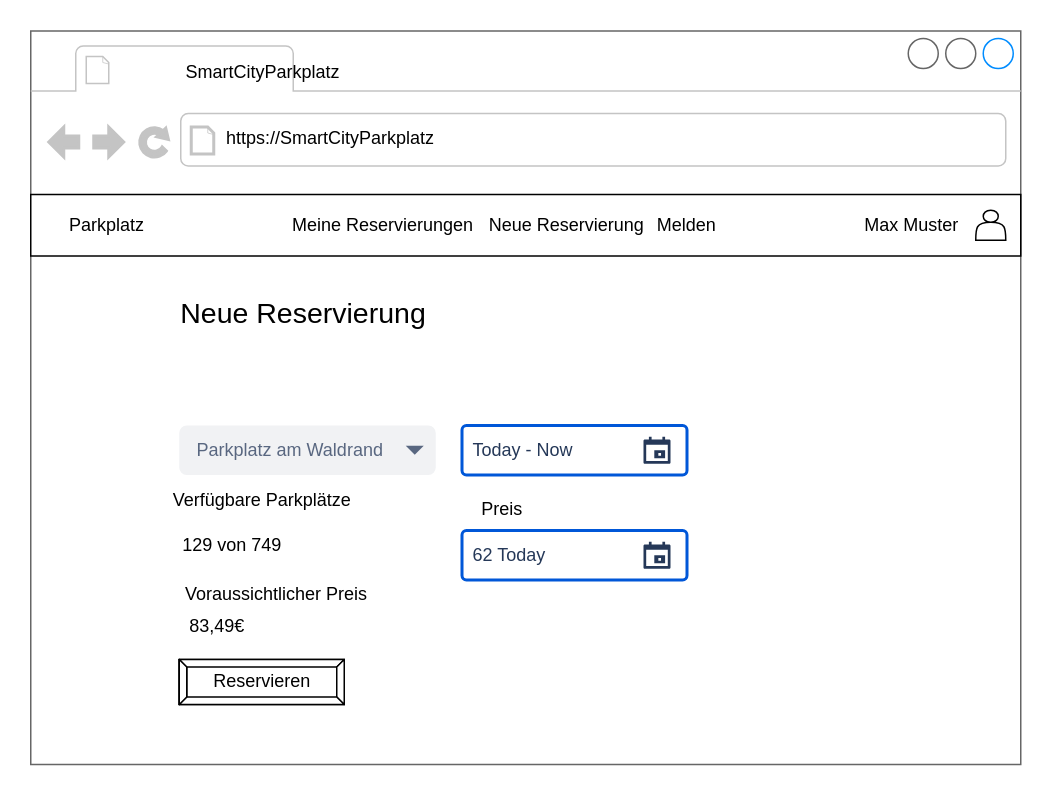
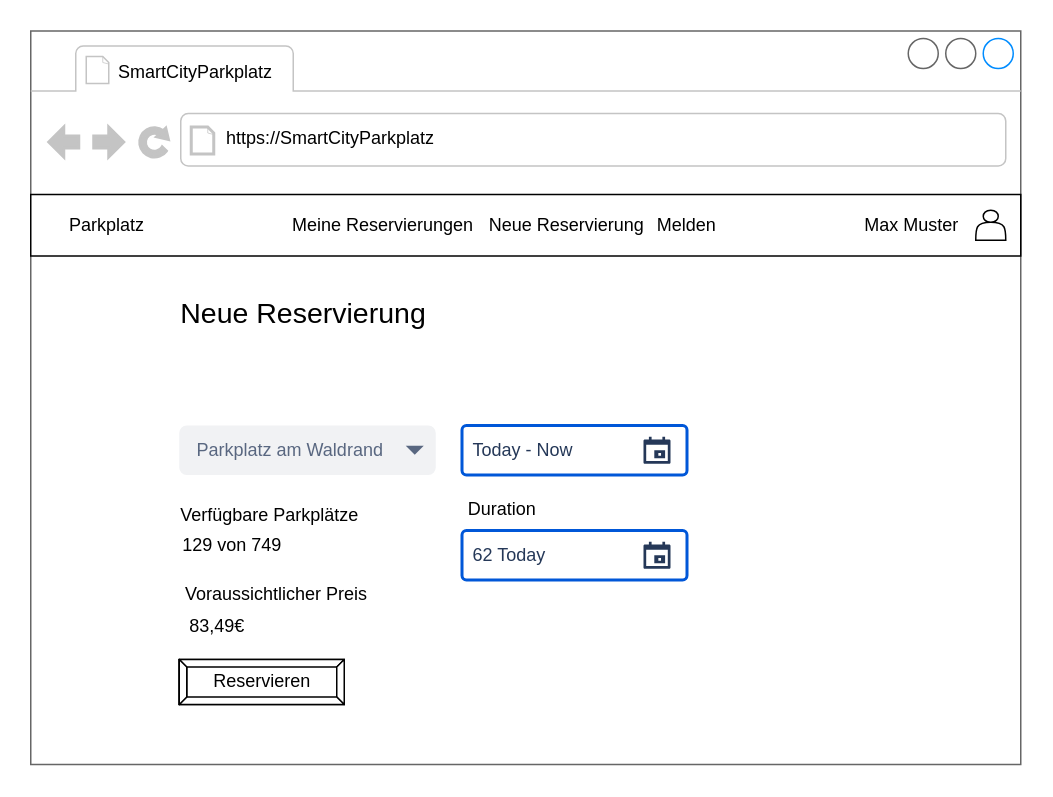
node "SmartCityParkplatz": moved (263, 73) -> (196, 73)
node "Verfügbare Parkplätze": moved (263, 500) -> (270, 515)
node "Preis": label "Preis" -> "Duration"
